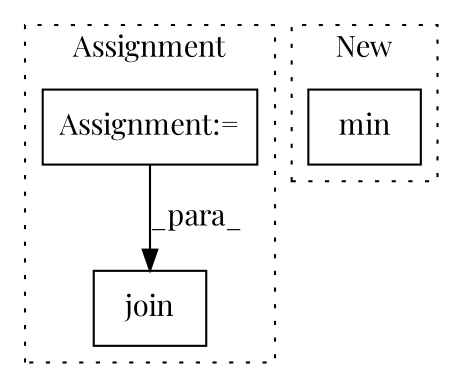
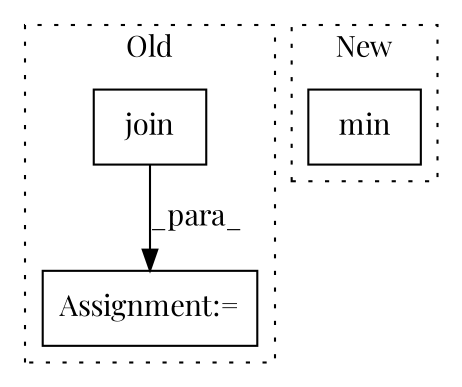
cluster "Assignment": label "Assignment" -> "Old"
edge "Assignment:=" -> "join": reversed
